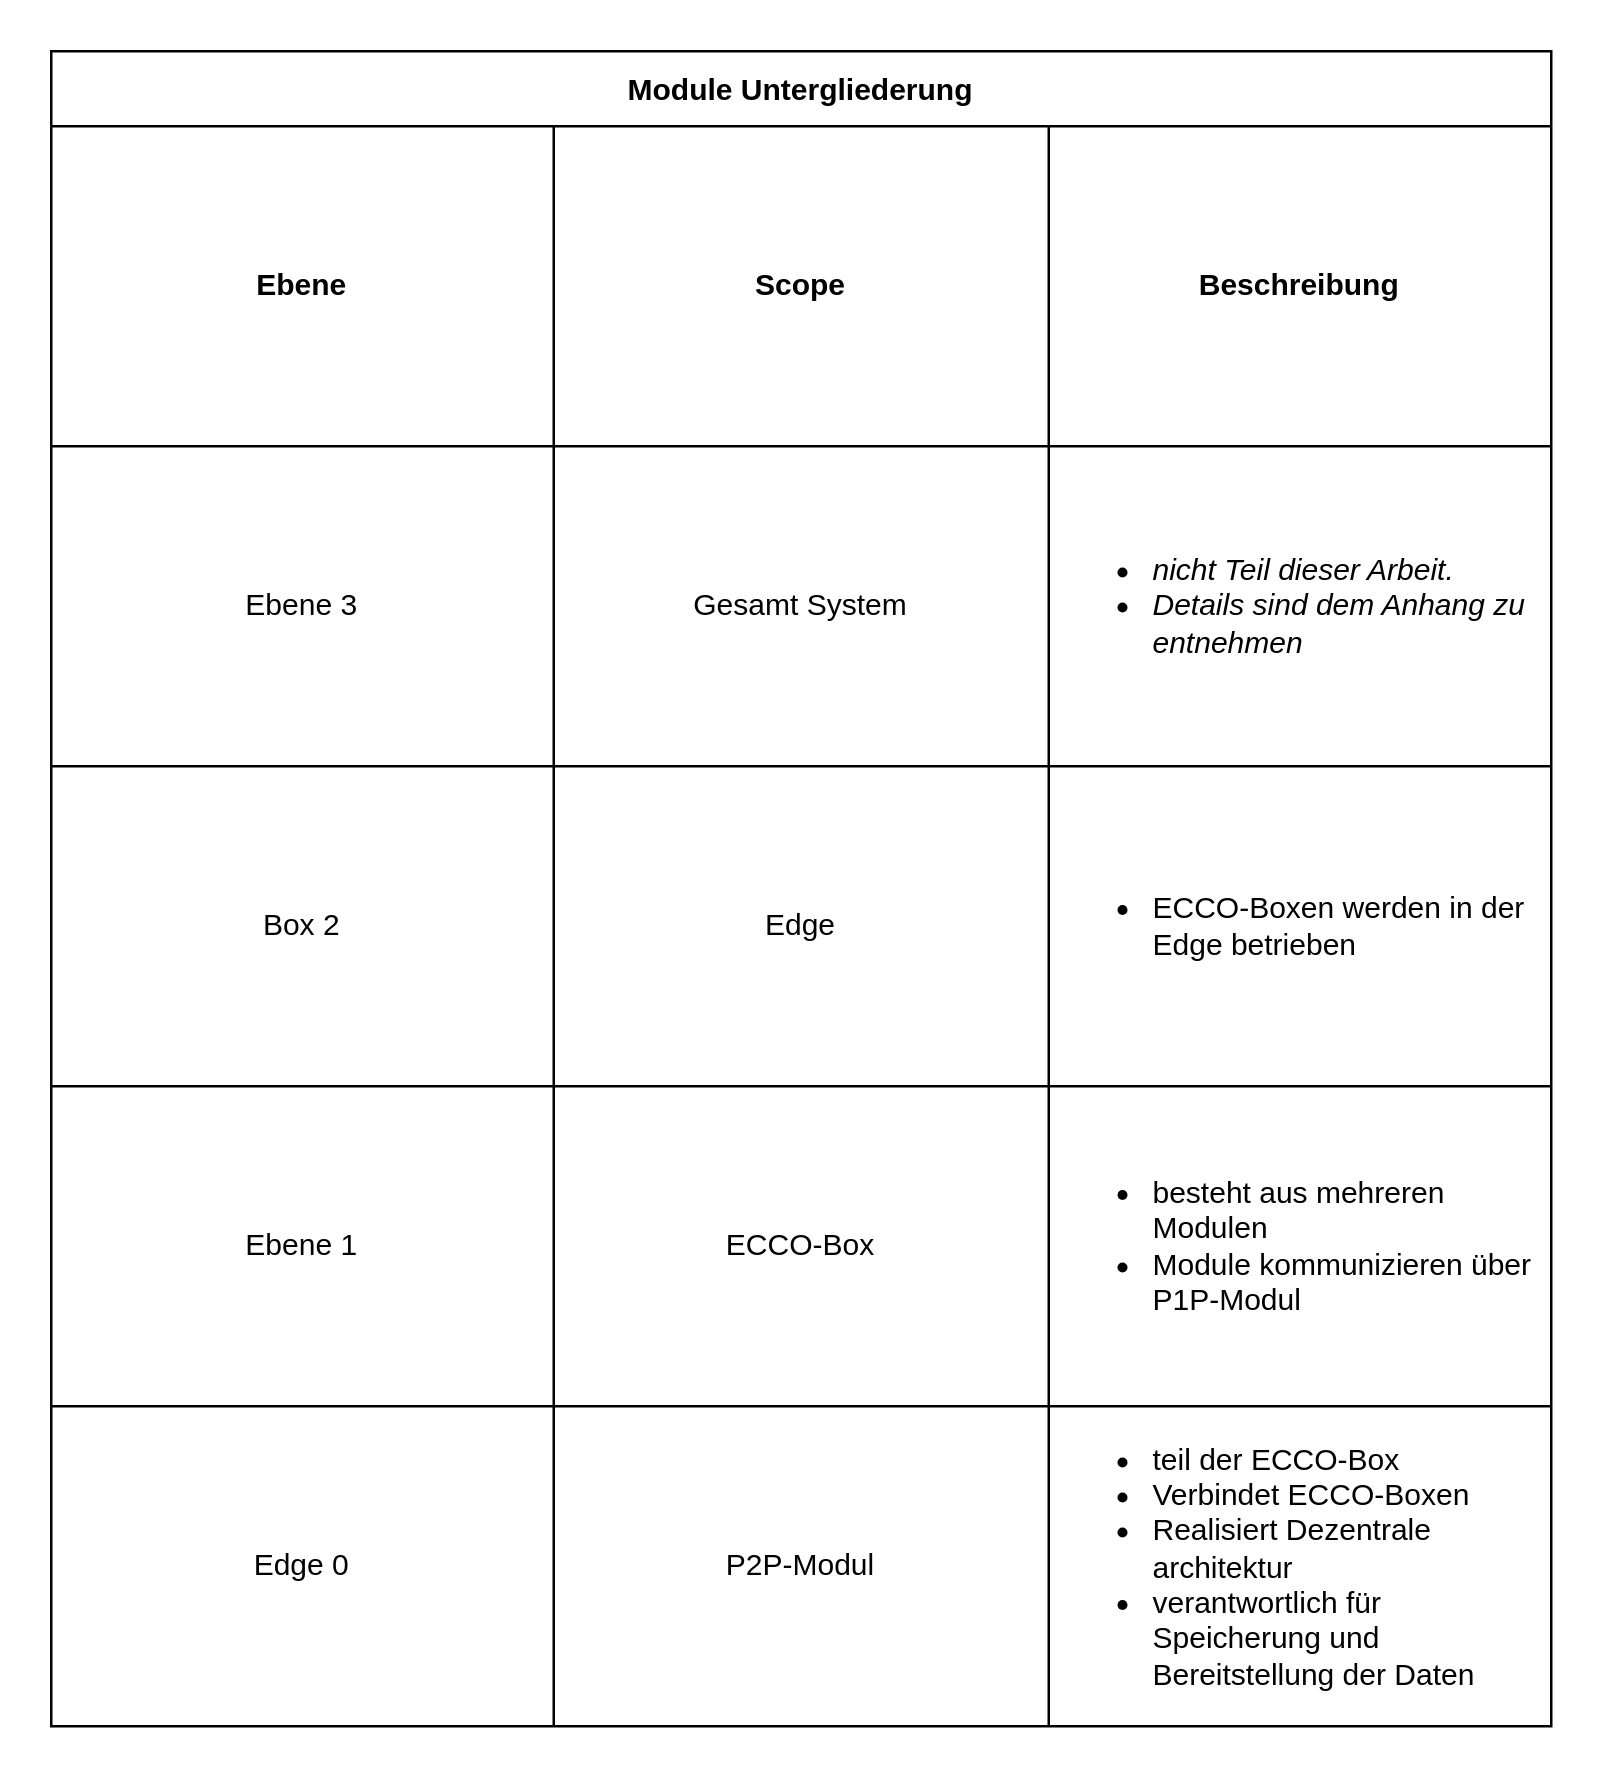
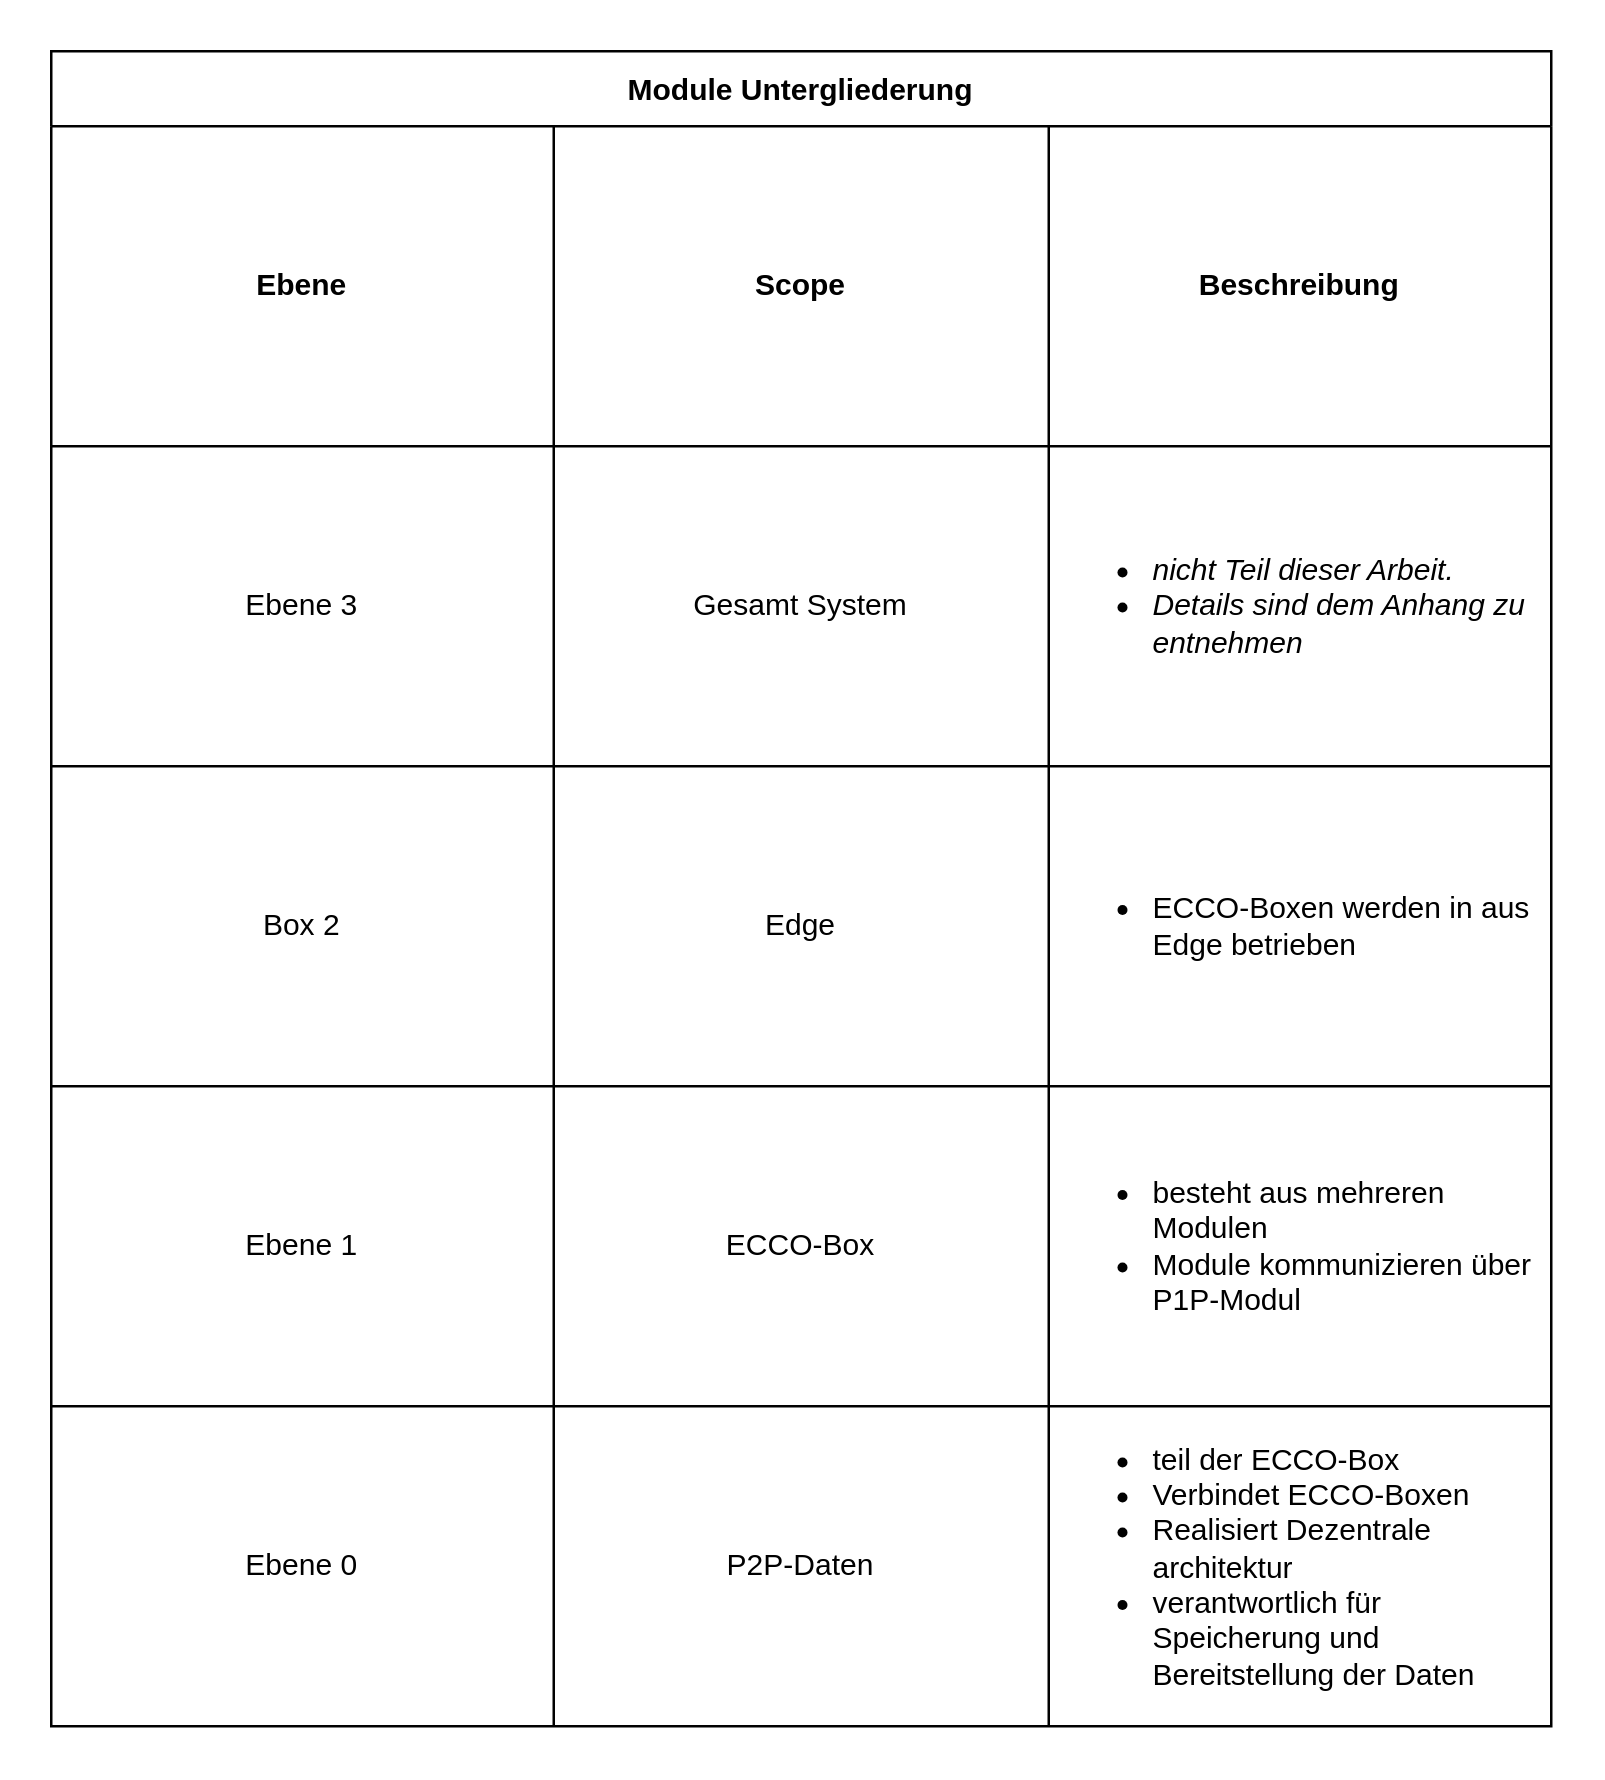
node "ECCO-Boxen werden in der Edge betrieben": label "ECCO-Boxen werden in der Edge betrieben" -> "ECCO-Boxen werden in aus Edge betrieben"
node "Edge 0": label "Edge 0" -> "Ebene 0"
node "P2P-Modul": label "P2P-Modul" -> "P2P-Daten"
